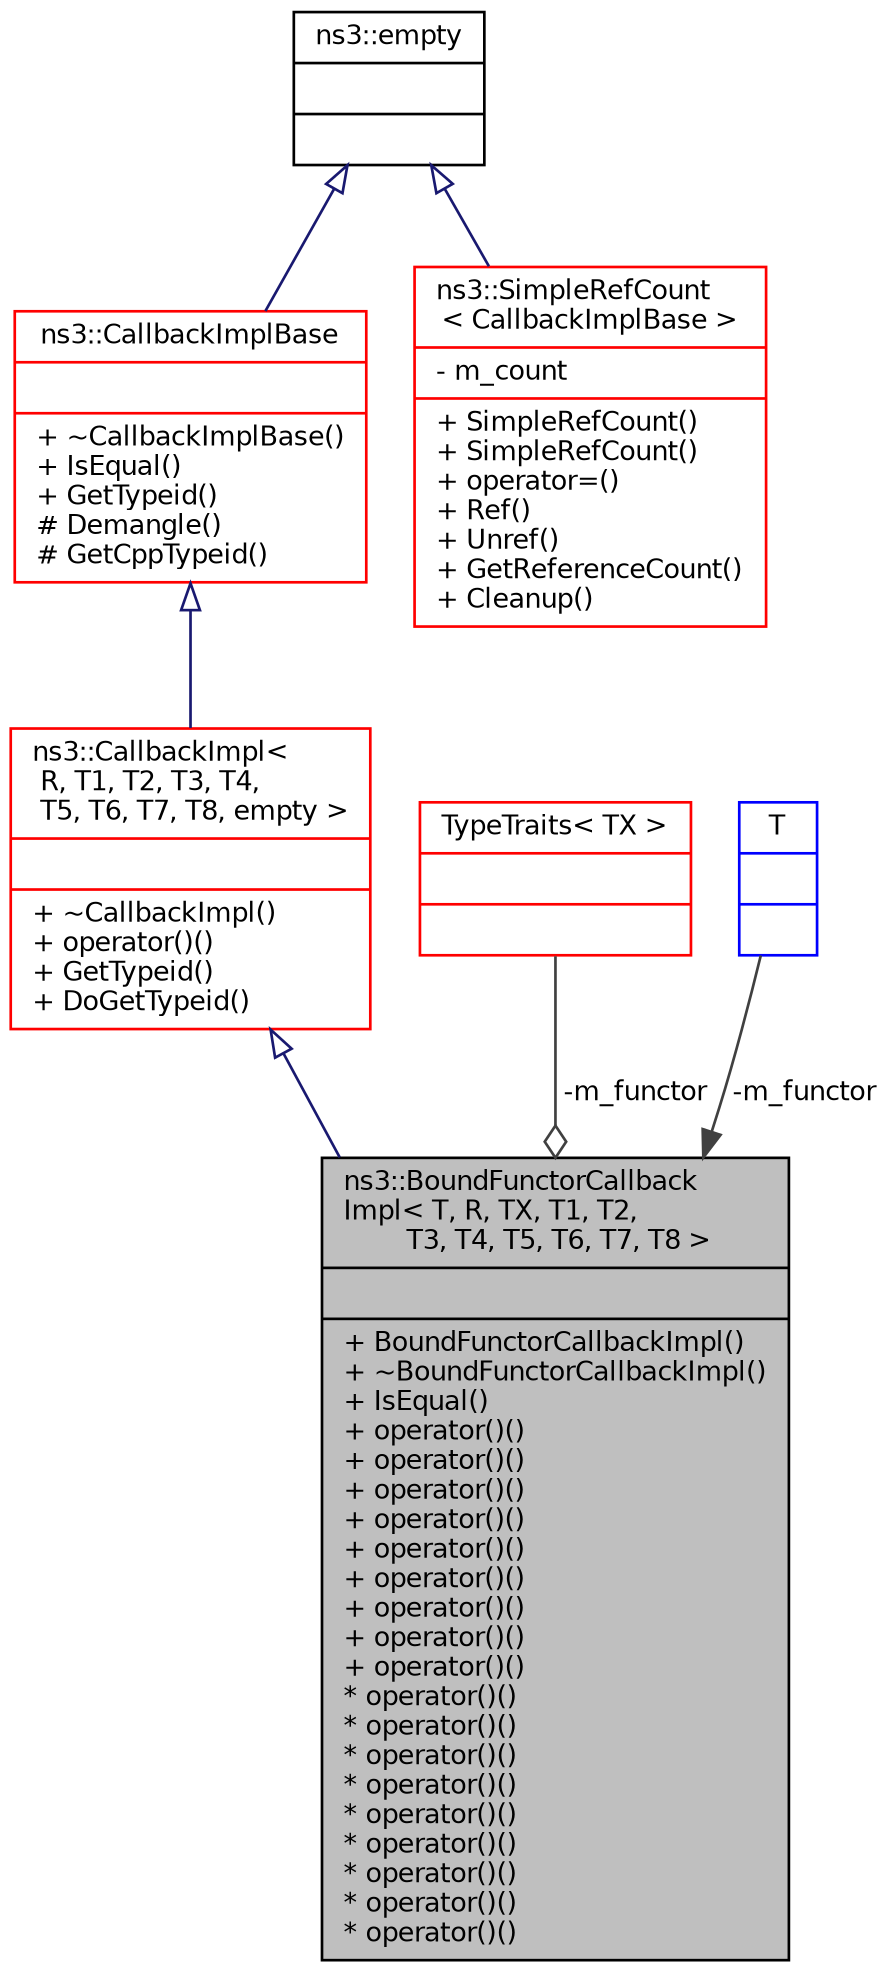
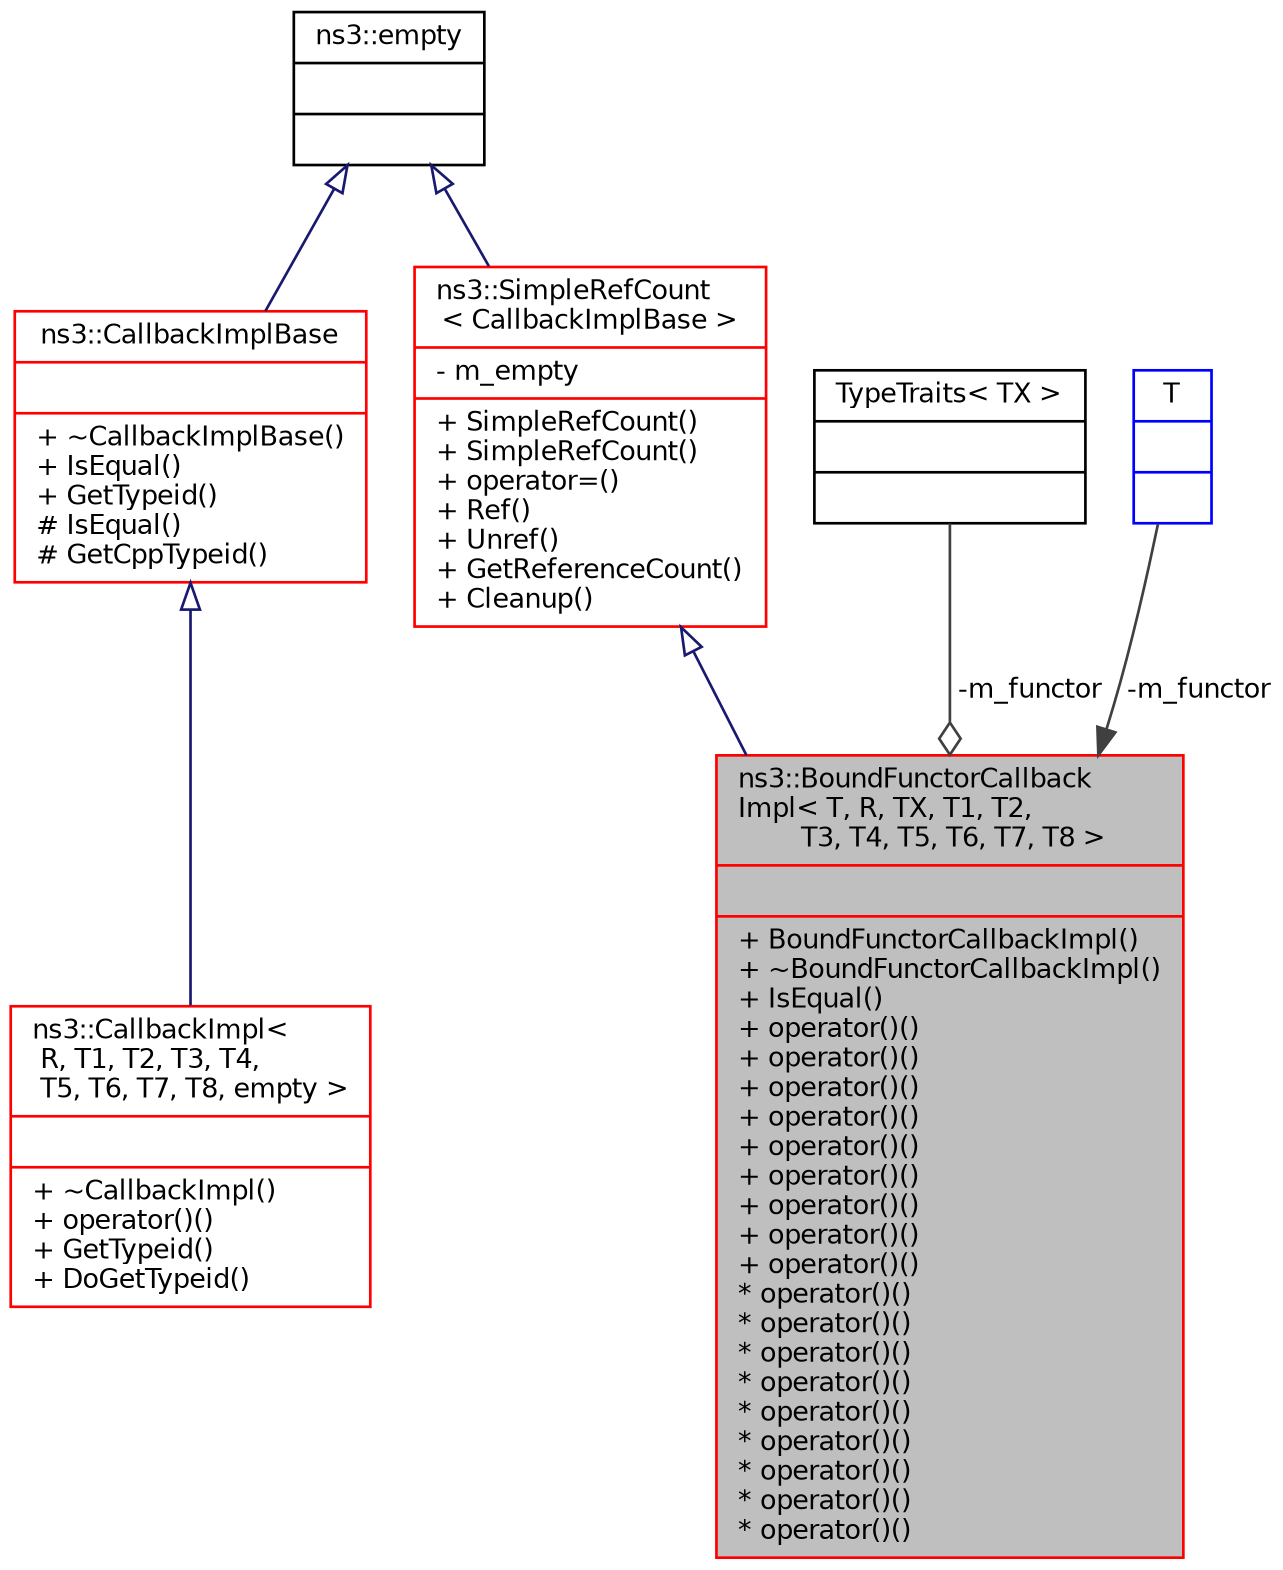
node "ns3::SimpleRefCount": text "- m_count" -> "- m_empty"
node "ns3::CallbackImplBase": text "# Demangle()" -> "# IsEqual()"
node "TypeTraits< TX >": color red -> black
edge "ns3::BoundFunctorCallback" -> "ns3::CallbackImpl<": now "ns3::BoundFunctorCallback" -> "ns3::SimpleRefCount"
node "ns3::BoundFunctorCallback": color black -> red
